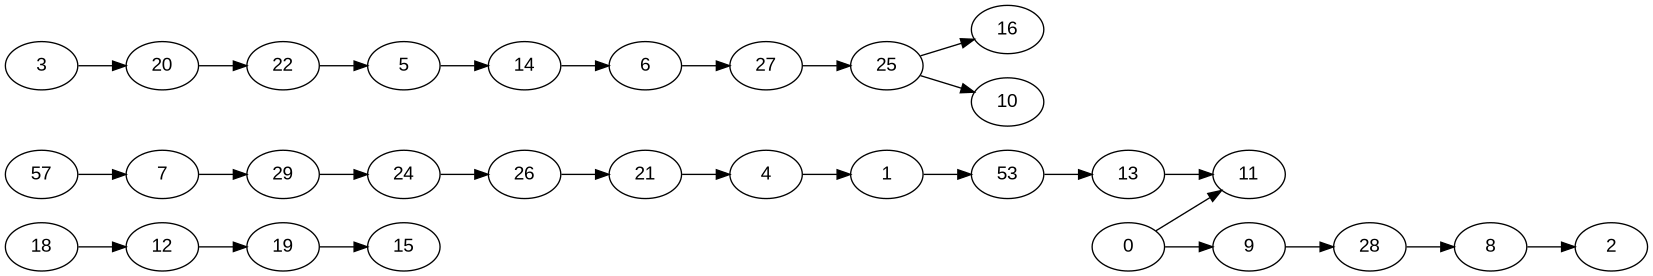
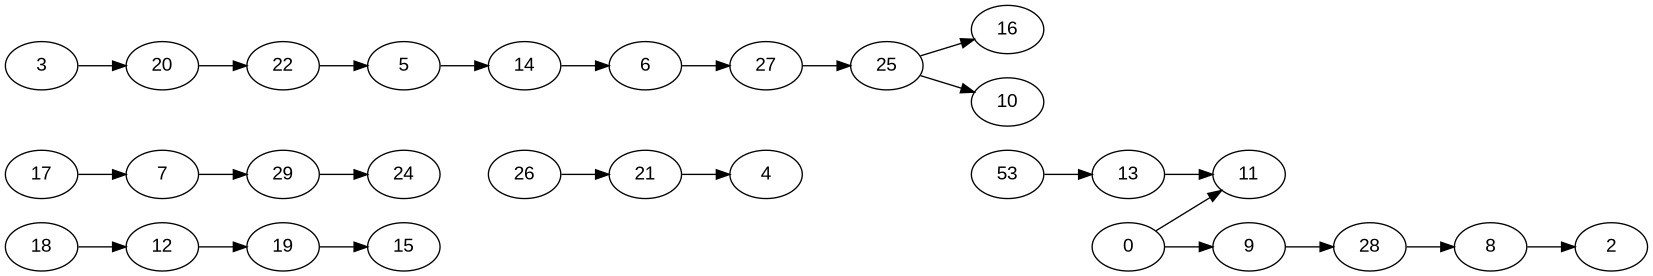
node "57": label "57" -> "17"
edge "24" -> "26": removed
node "1": removed
